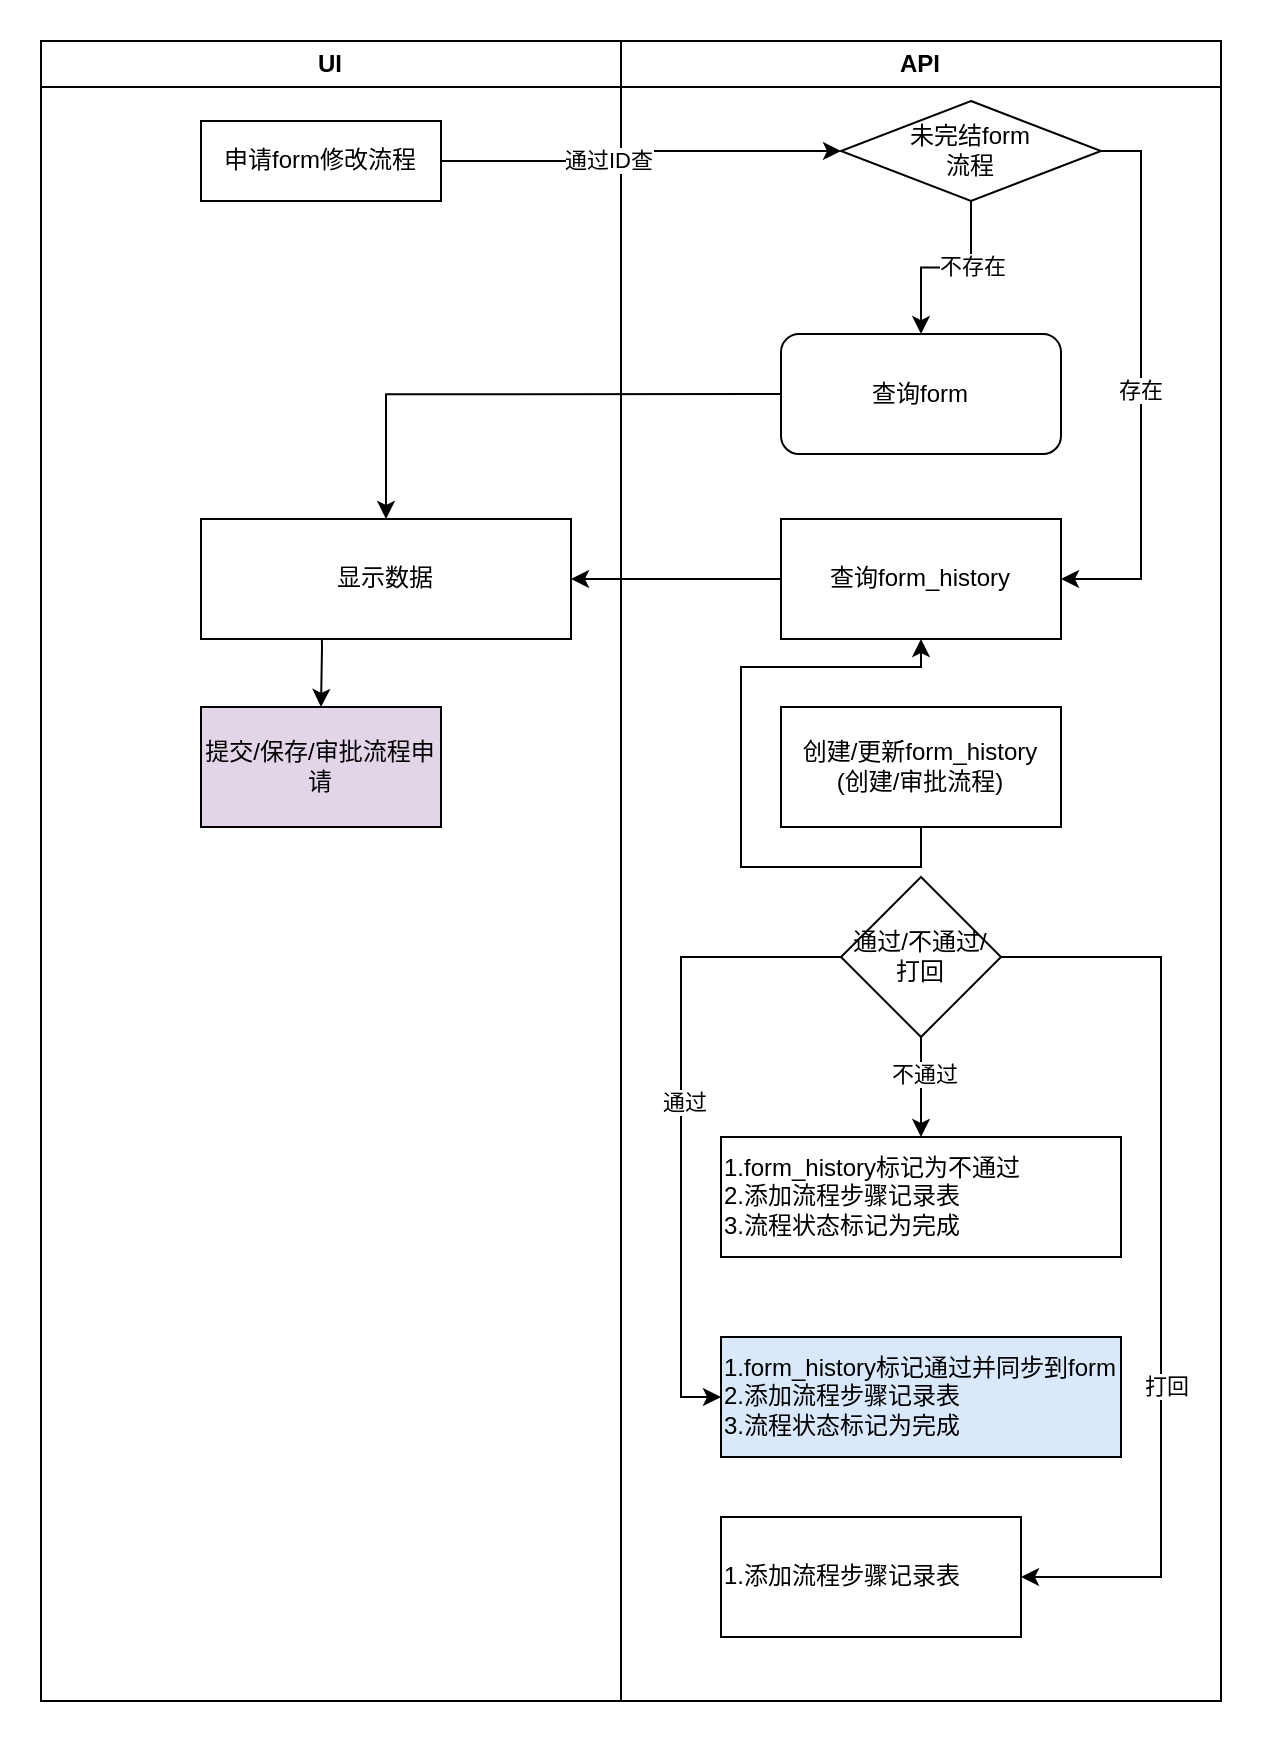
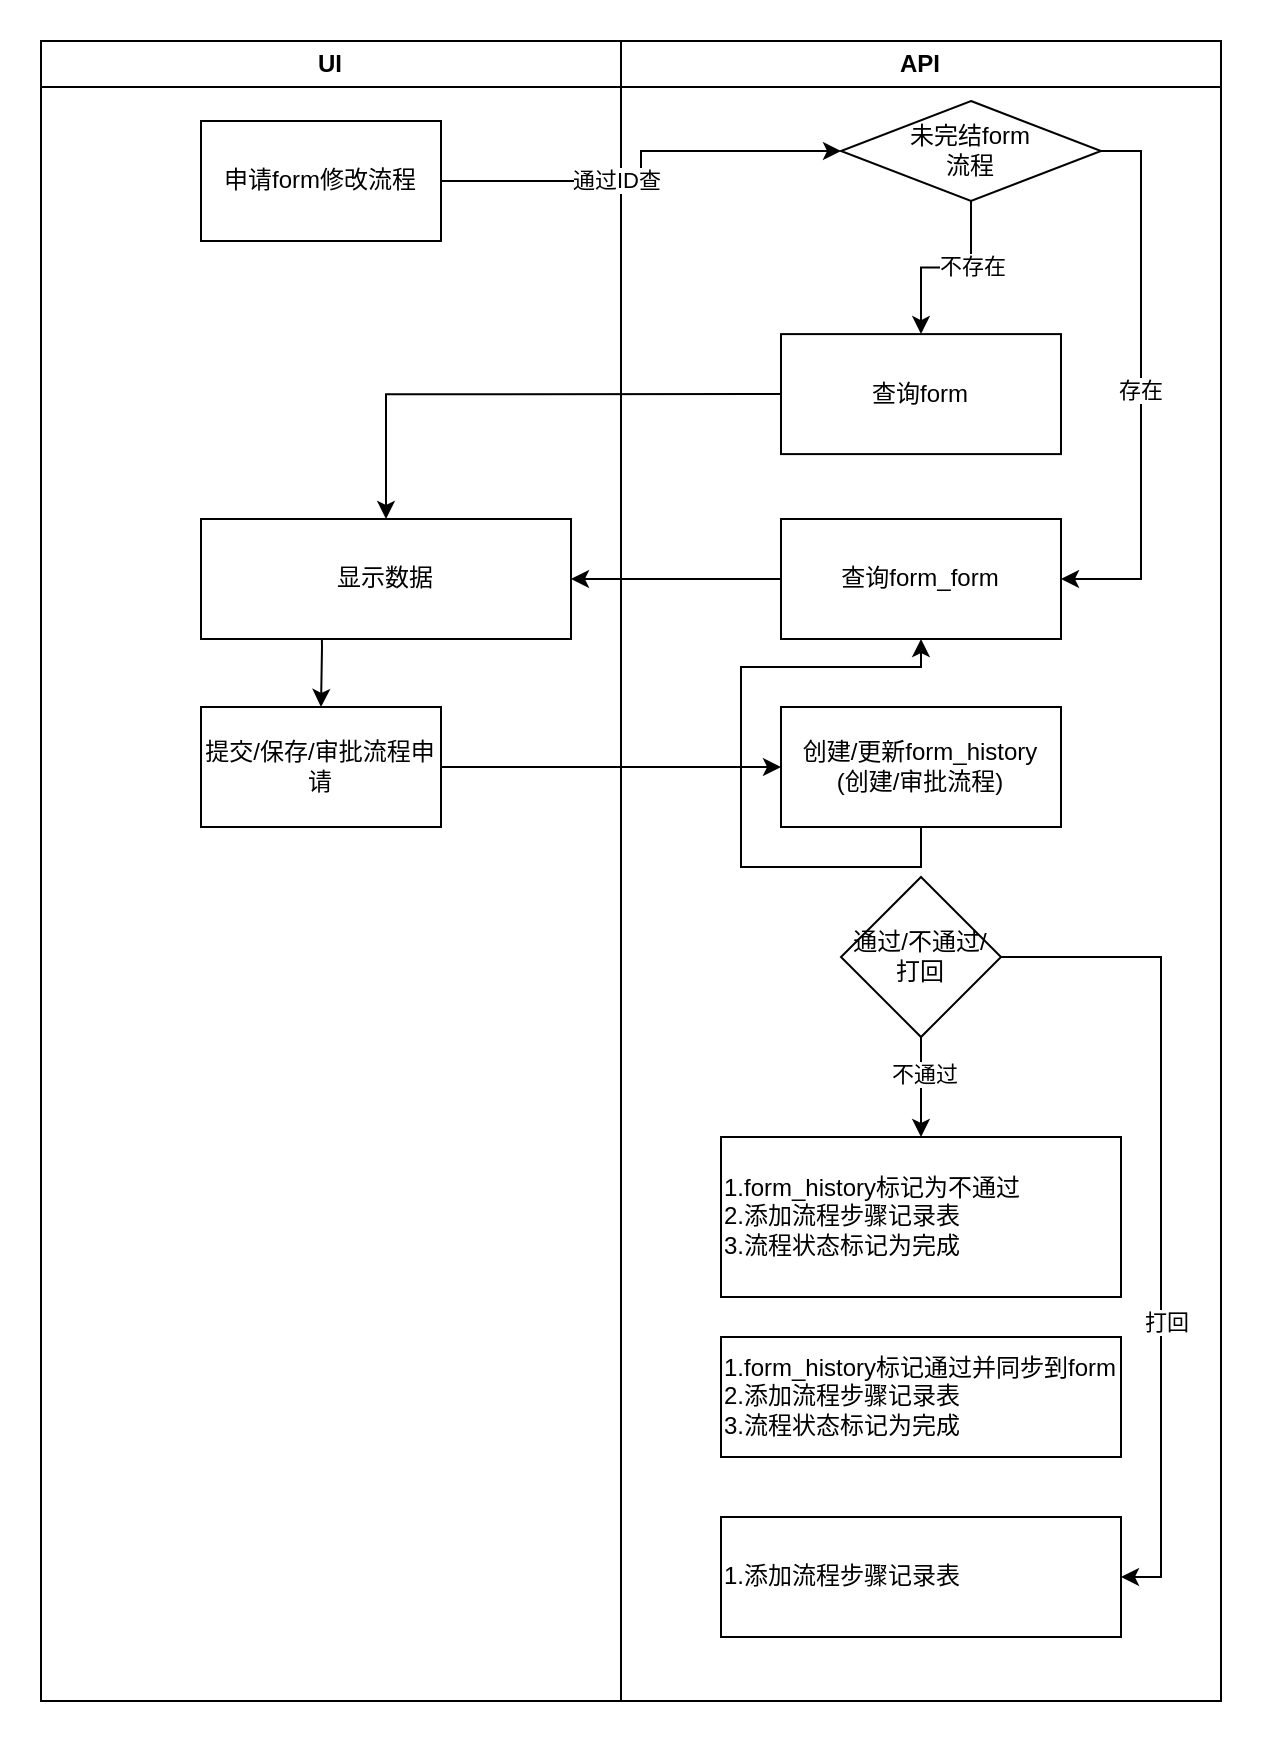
node "申请form修改流程": size 240x80 -> 240x120
node "查询form": shape rounded rectangle -> rectangle
node "查询form_history": label "查询form_history" -> "查询form_form"
node "提交/保存/审批流程申请": fillcolor #e1d5e7 -> #ffffff
edge "提交/保存/审批流程申请" -> "创建/更新form_history (创建/审批流程)": added
edge "通过/不通过/打回" -> "1.form_history标记通过并同步到form 2.添加流程步骤记录表 3.流程状态标记为完成": removed, label "通过"
node "1.form_history标记为不通过 2.添加流程步骤记录表 3.流程状态标记为完成": size 400x120 -> 400x160
node "1.form_history标记通过并同步到form 2.添加流程步骤记录表 3.流程状态标记为完成": fillcolor #dae8fc -> #ffffff
node "1.添加流程步骤记录表": size 300x120 -> 400x120
